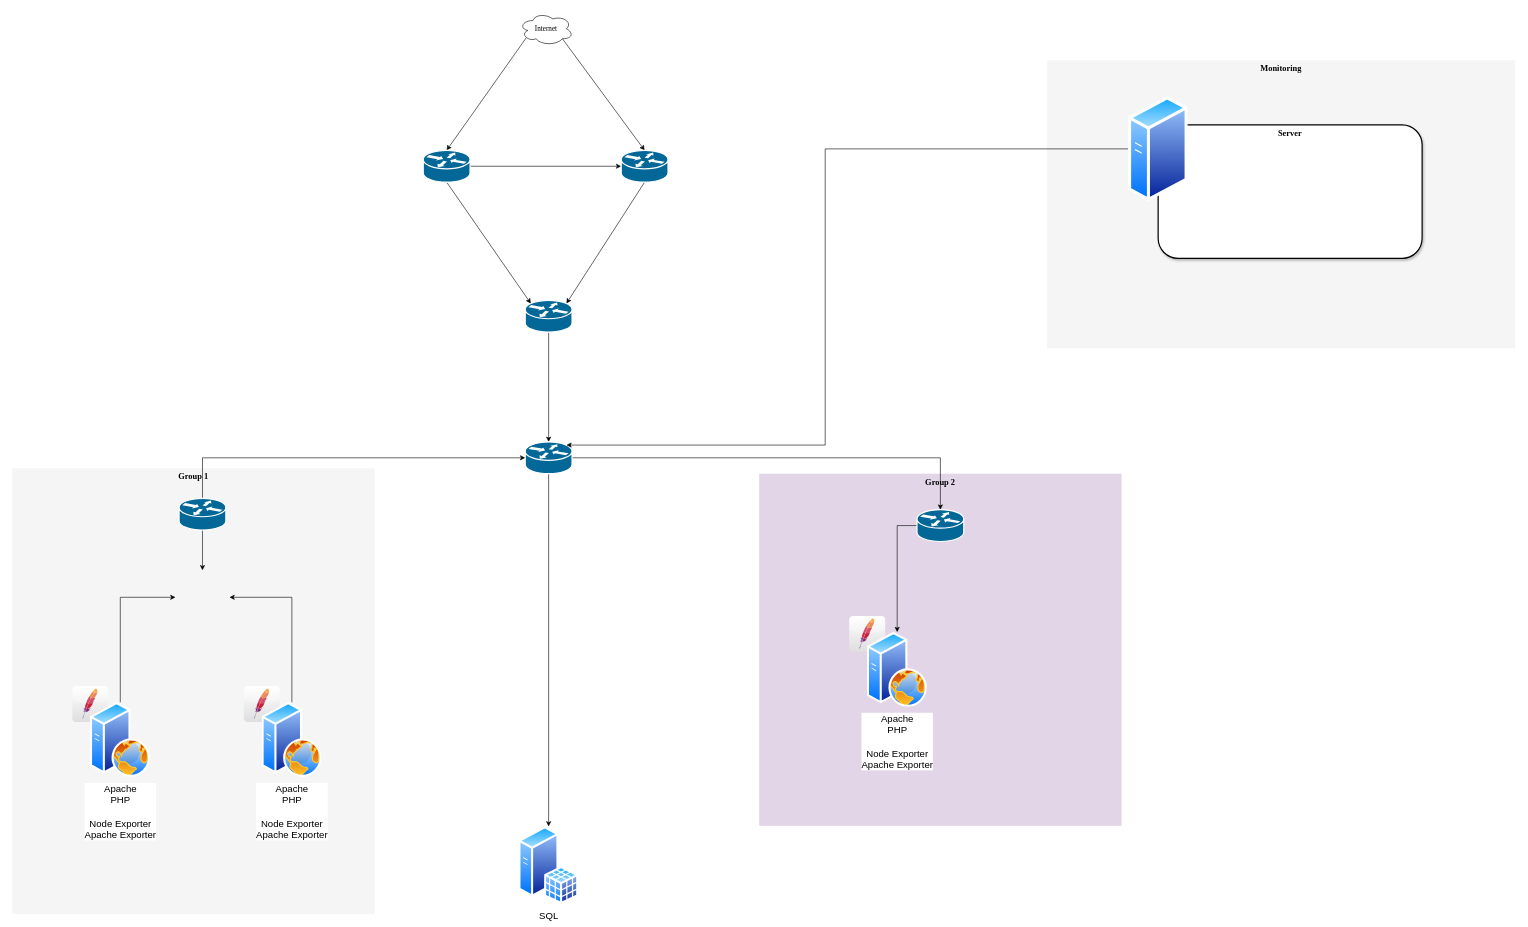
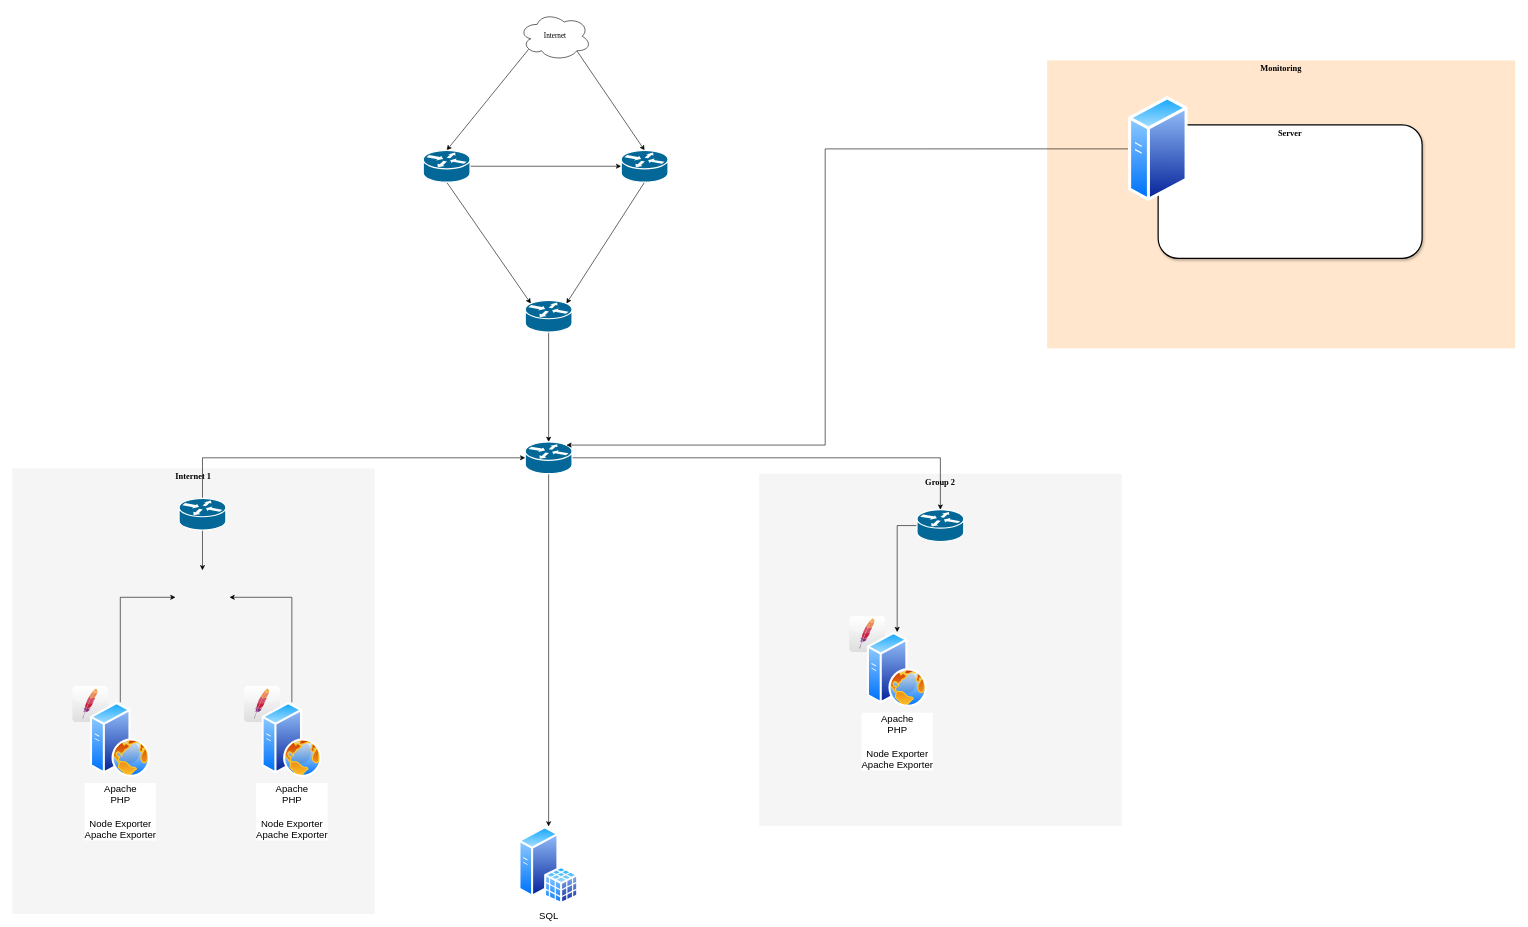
node "Internet": size 54x33 -> 72x48
node "Monitoring": fillcolor #f5f5f5 -> #ffe6cc
node "Group 1": label "Group 1" -> "Internet 1"
node "Group 2": fillcolor #e1d5e7 -> #f5f5f5
